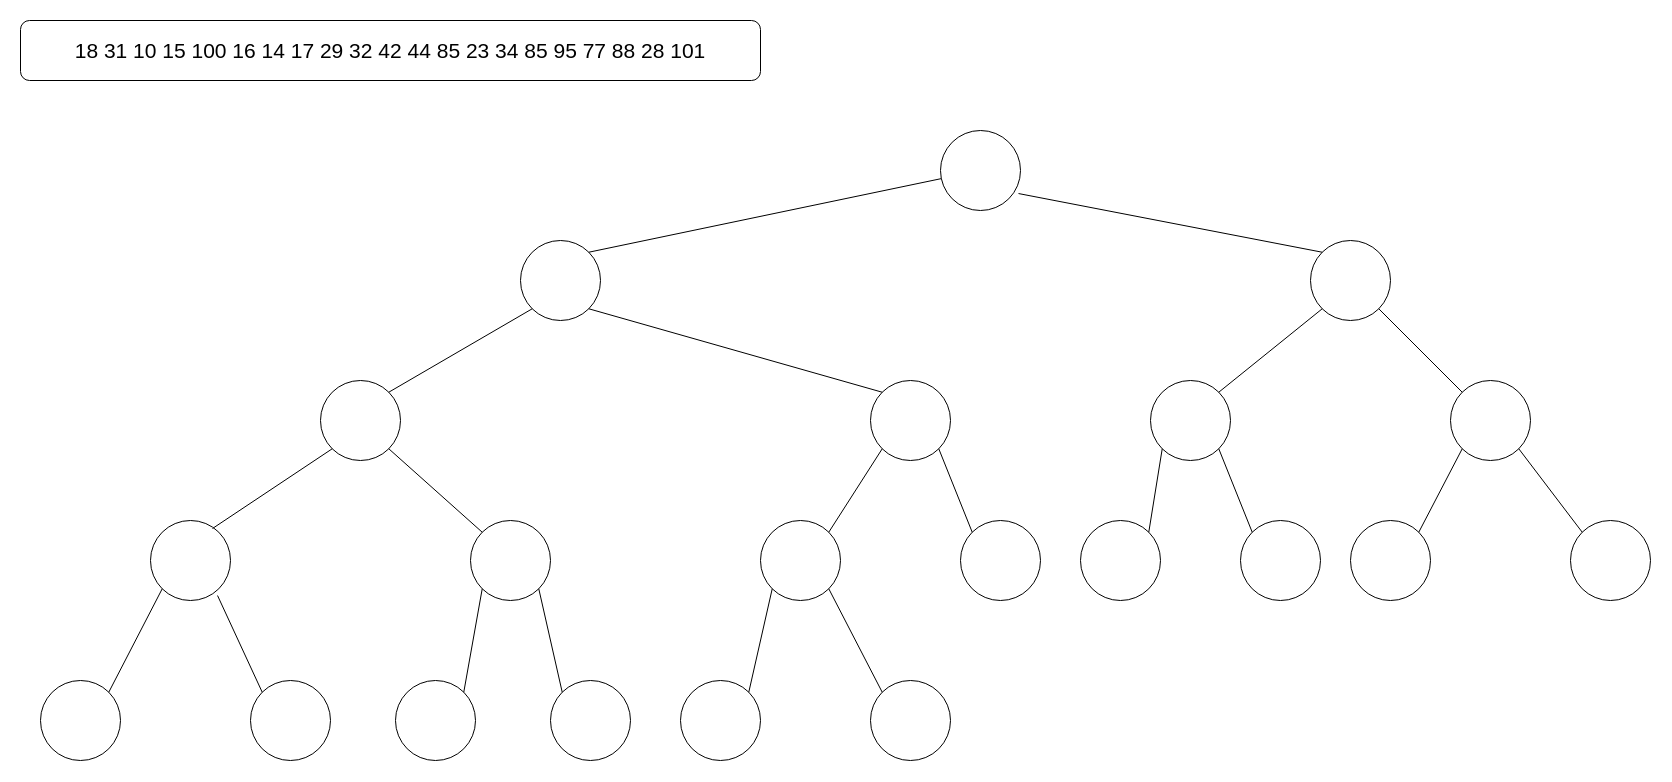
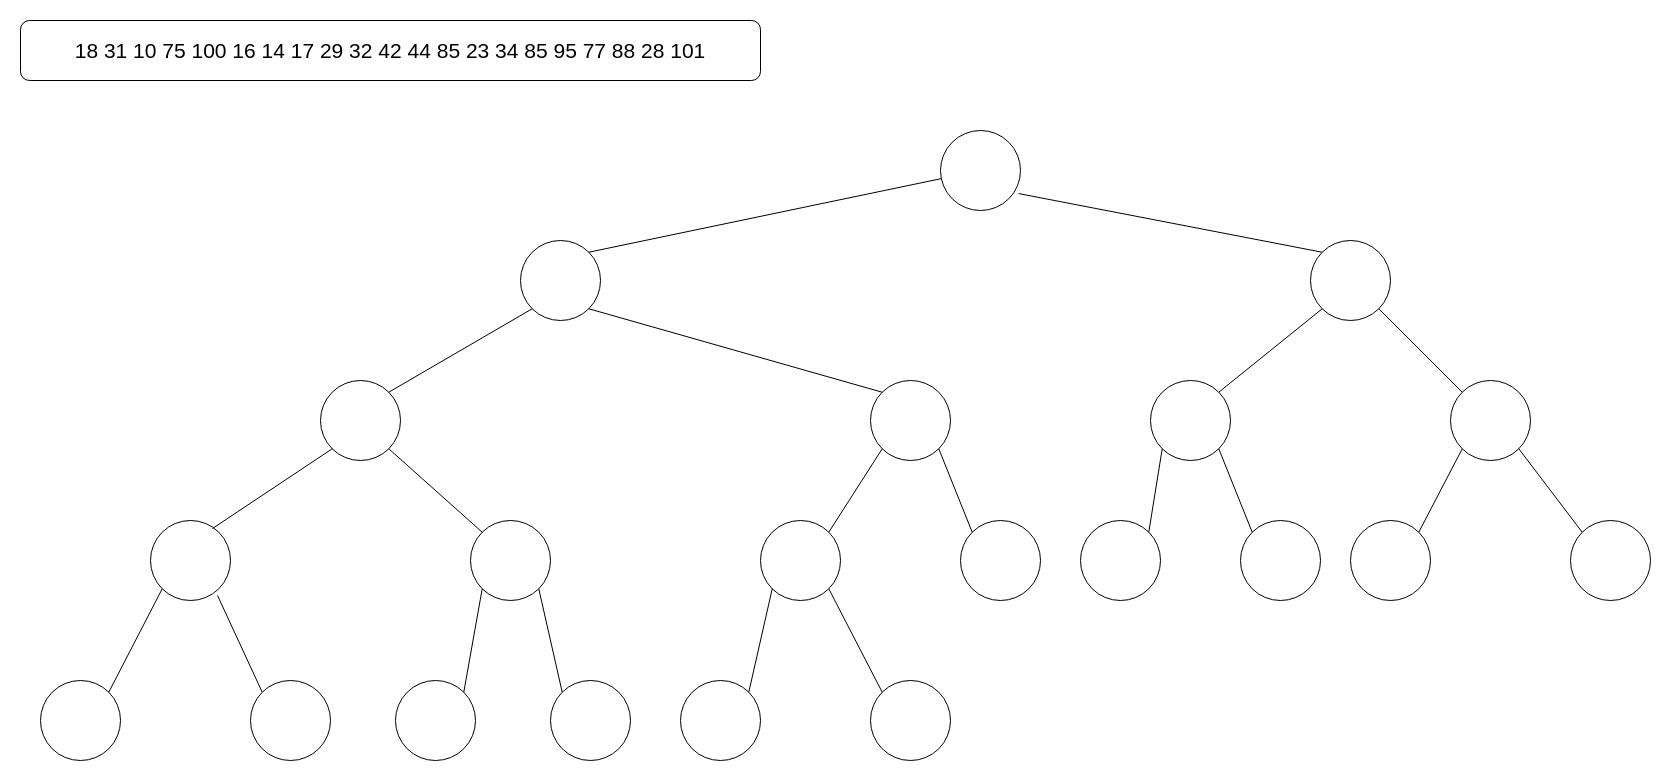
node "18 31 10 15 100 16 14 17 29 32 42 44 85 23 34 85 95 77 88 28 101": label "18 31 10 15 100 16 14 17 29 32 42 44 85 23 34 85 95 77 88 28 101" -> "18 31 10 75 100 16 14 17 29 32 42 44 85 23 34 85 95 77 88 28 101"
